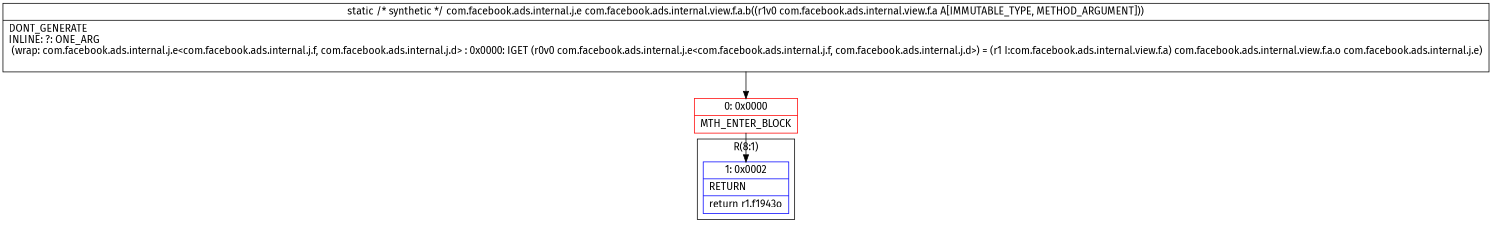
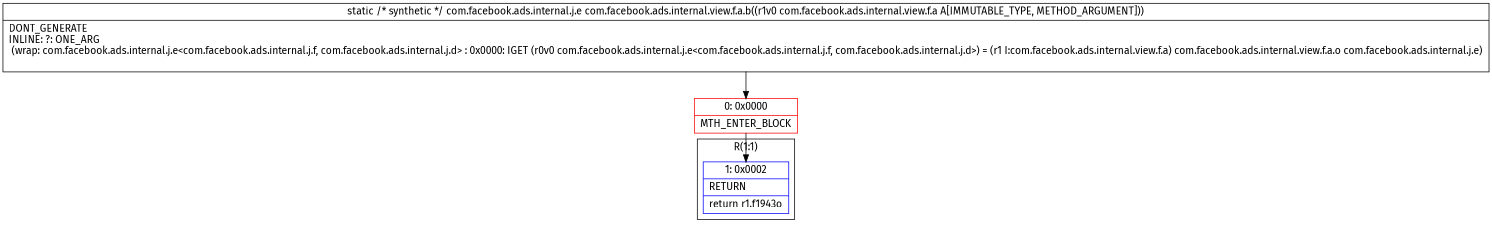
cluster "R(8:1)": label "R(8:1)" -> "R(1:1)"
